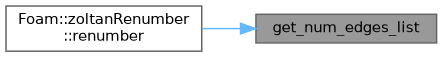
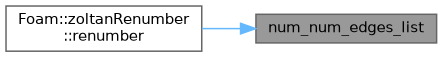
node "get_num_edges_list": label "get_num_edges_list" -> "num_num_edges_list"
